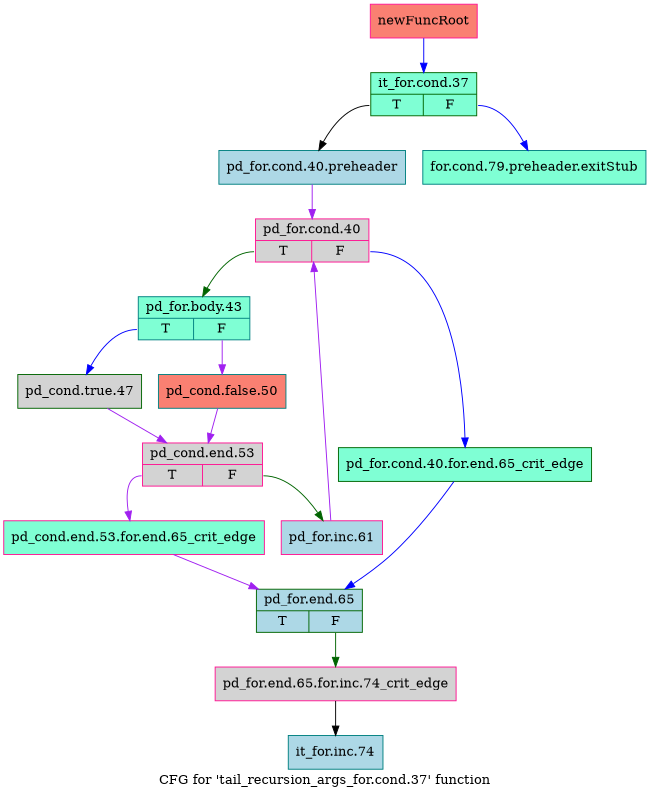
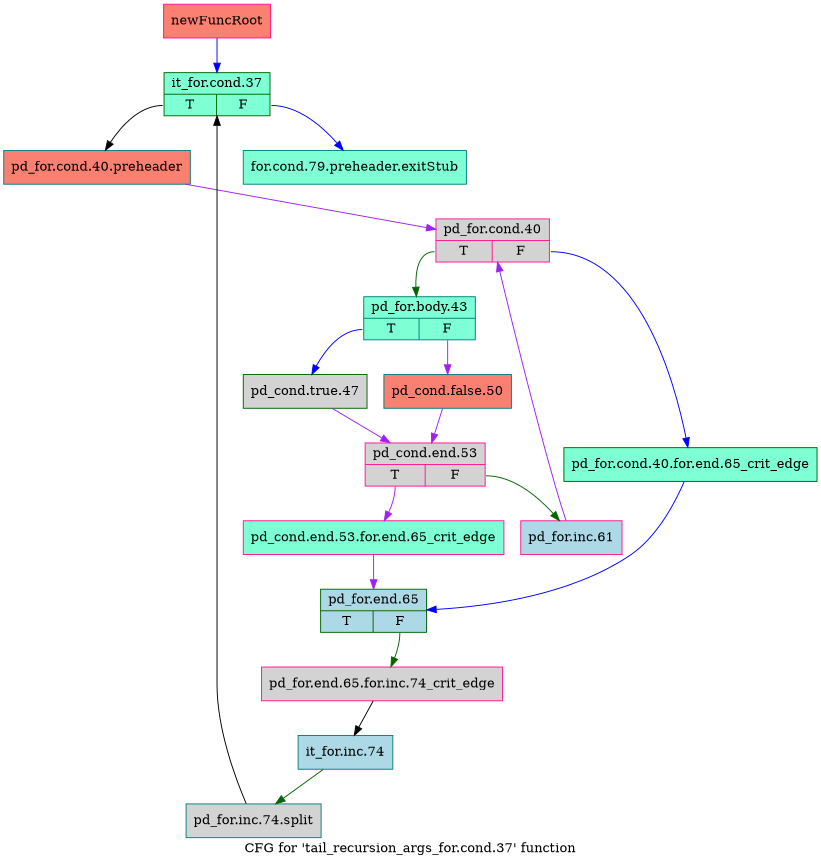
node "pd_for.cond.40.preheader": fillcolor lightblue -> salmon
node "pd_for.inc.74.split": added
